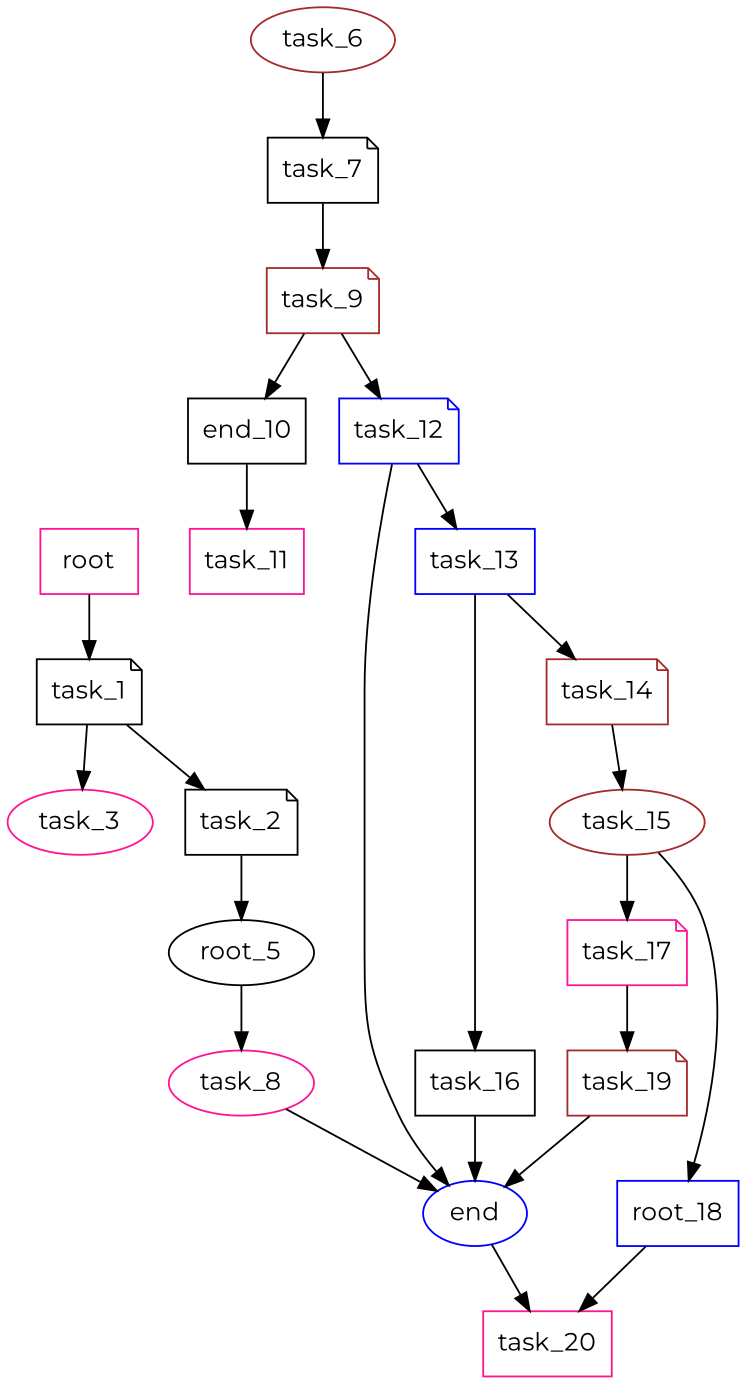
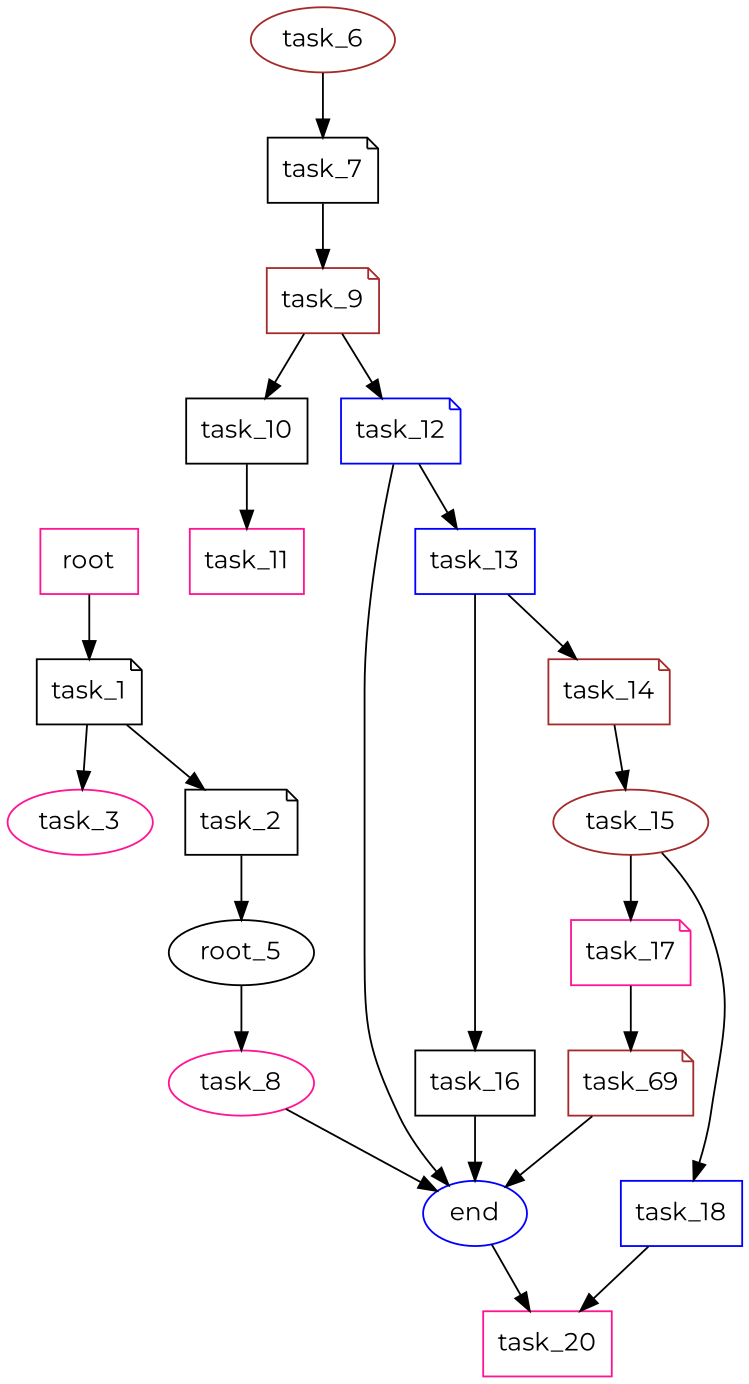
node "end_10": label "end_10" -> "task_10"
node "task_19": label "task_19" -> "task_69"
node "root_18": label "root_18" -> "task_18"
